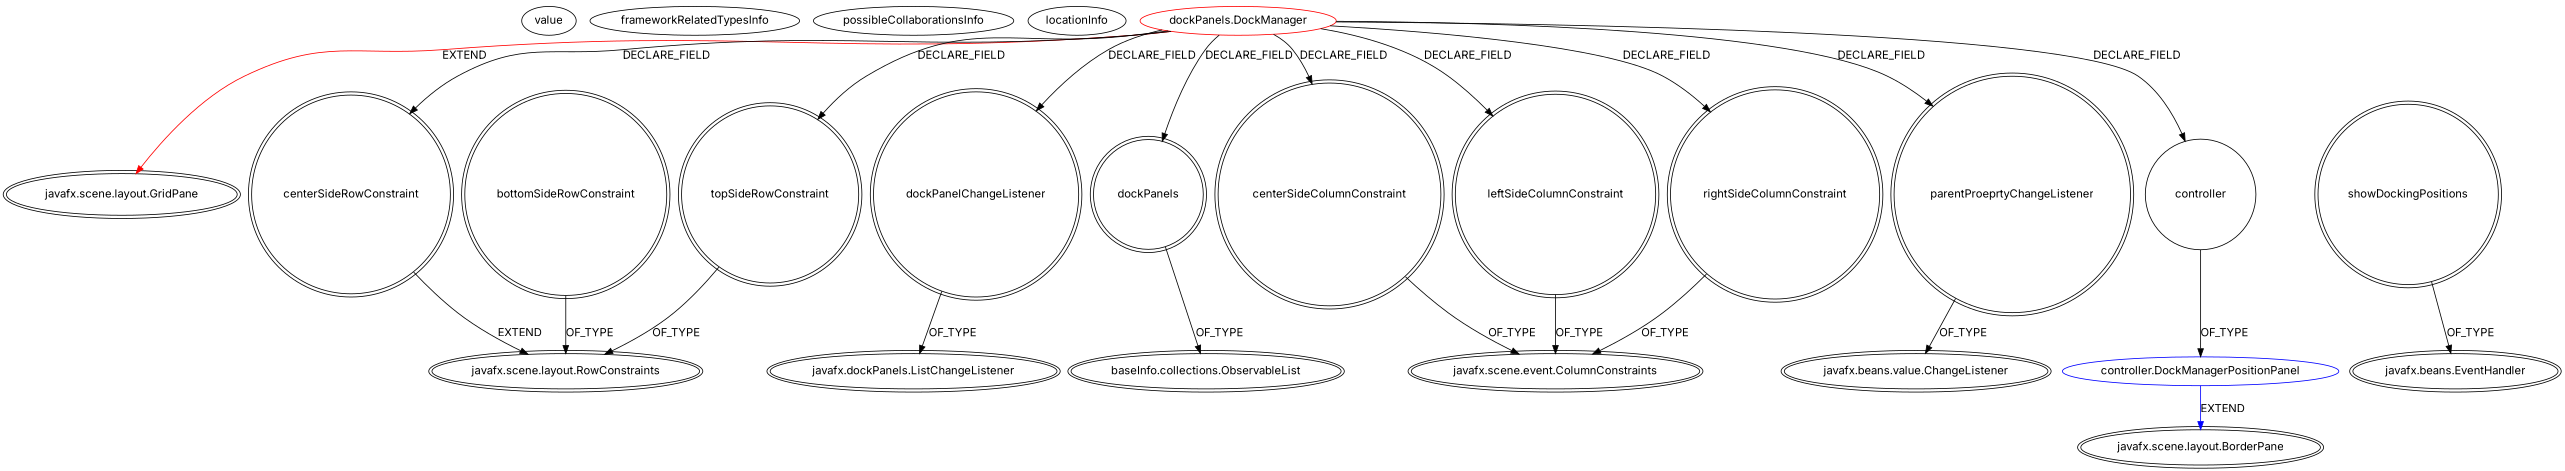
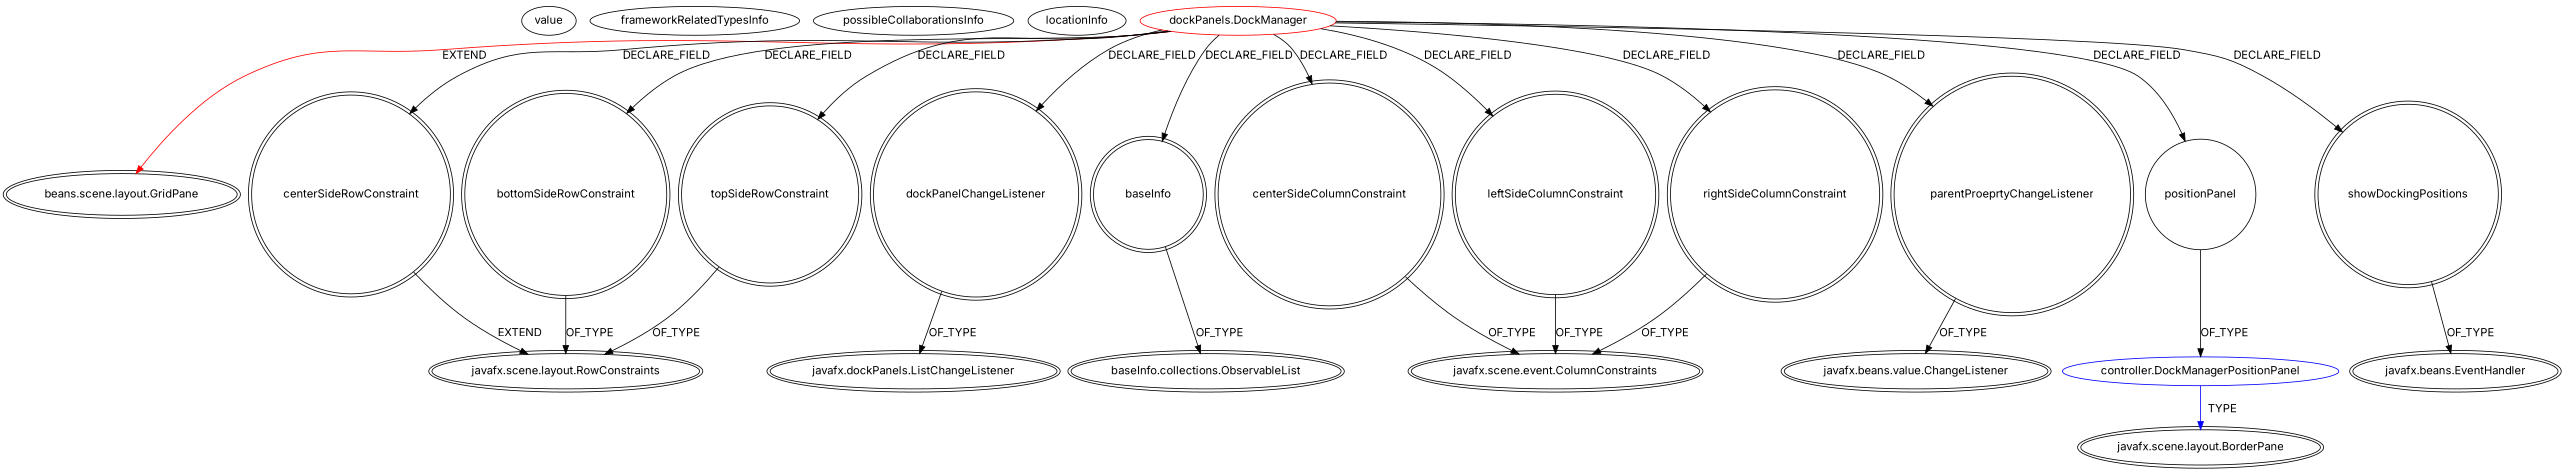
edge "dockPanels.DockManager" -> "showDockingPositions": added, label "DECLARE_FIELD"
edge "dockPanels.DockManager" -> "bottomSideRowConstraint": added, label "DECLARE_FIELD"
node "javafx.scene.layout.GridPane": label "javafx.scene.layout.GridPane" -> "beans.scene.layout.GridPane"
node "dockPanels": label "dockPanels" -> "baseInfo"
node "controller": label "controller" -> "positionPanel"
edge "controller.DockManagerPositionPanel" -> "javafx.scene.layout.BorderPane": label "EXTEND" -> "TYPE"
